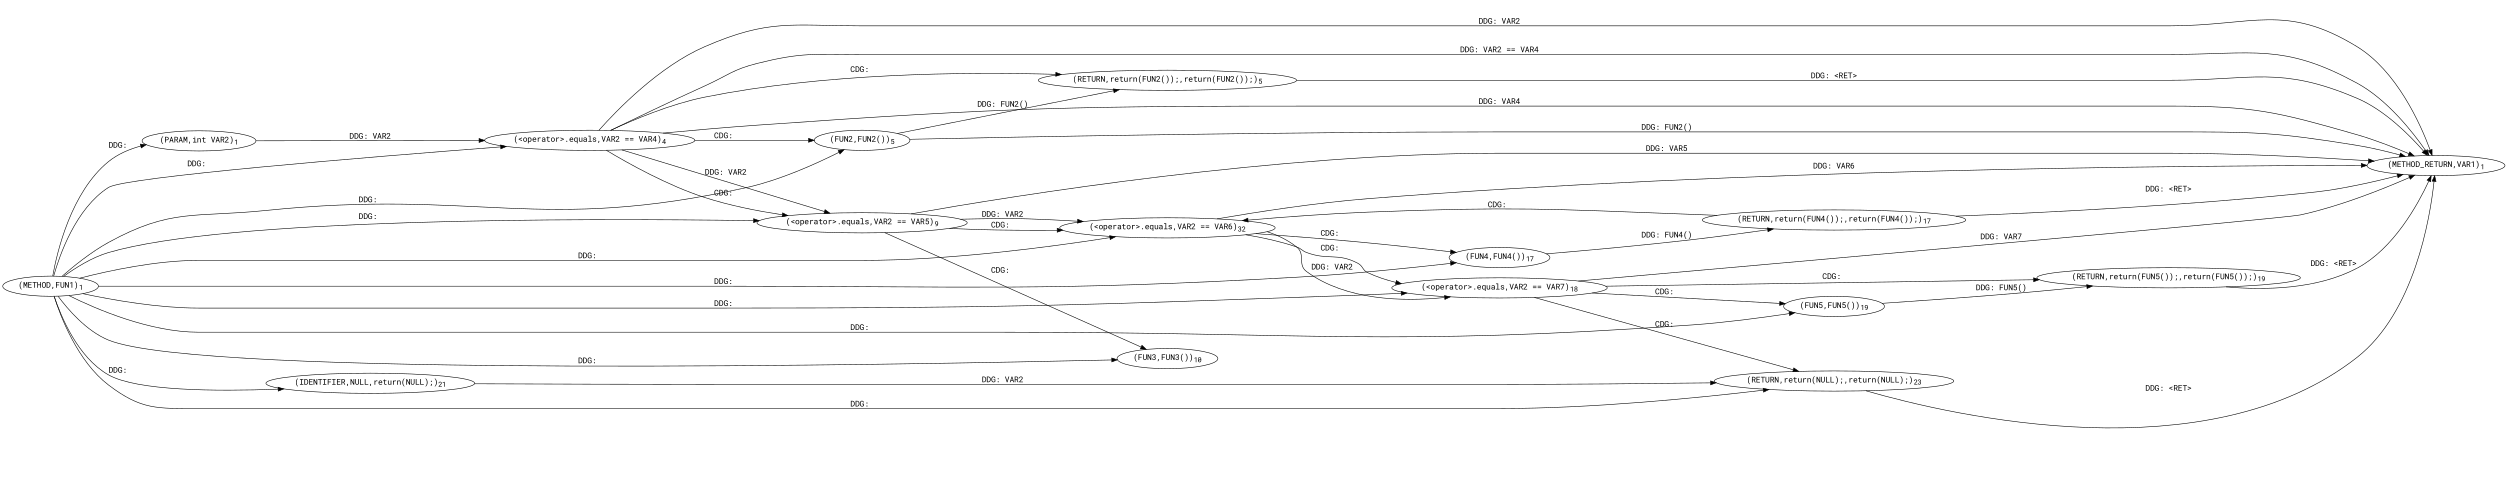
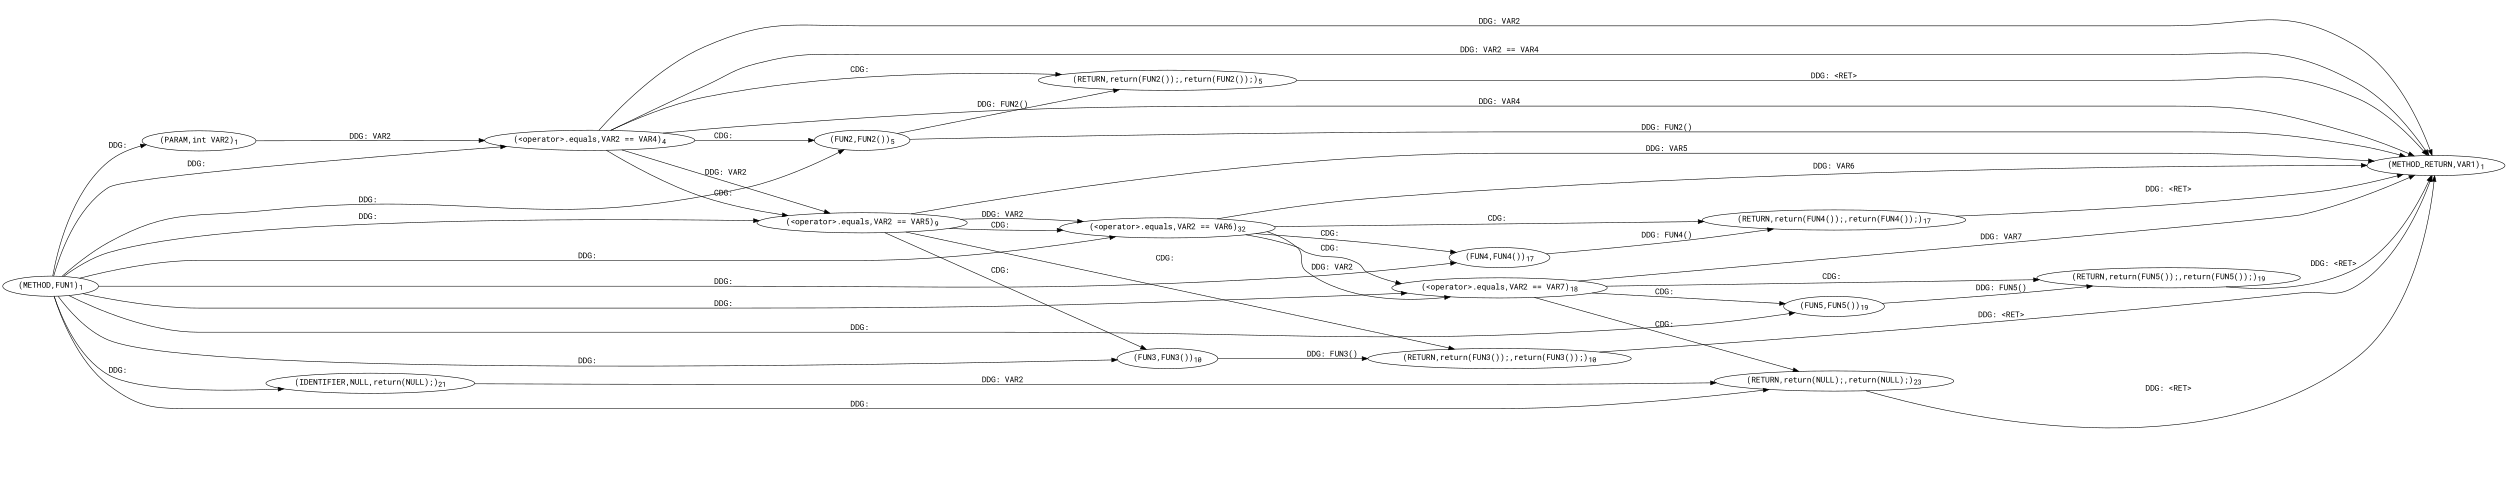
edge "(RETURN,return(FUN4());,return(FUN4());)" -> "(<operator>.equals,VAR2 == VAR6)": reversed
node "(RETURN,return(FUN3());,return(FUN3());)": added
